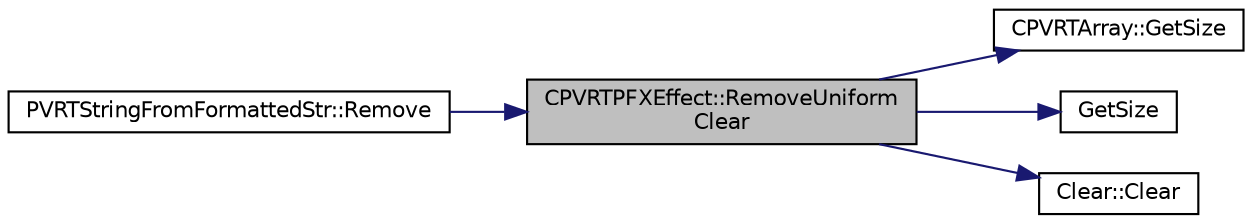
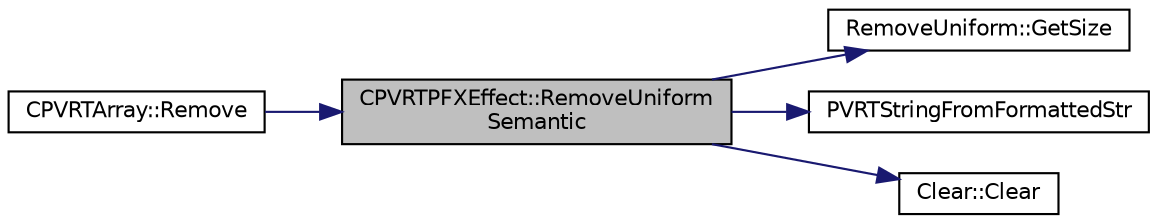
node "CPVRTArray::GetSize": label "CPVRTArray::GetSize" -> "RemoveUniform::GetSize"
node "PVRTStringFromFormattedStr::Remove": label "PVRTStringFromFormattedStr::Remove" -> "CPVRTArray::Remove"
node "CPVRTPFXEffect::RemoveUniform Clear": label "CPVRTPFXEffect::RemoveUniform Clear" -> "CPVRTPFXEffect::RemoveUniform Semantic"
node "GetSize": label "GetSize" -> "PVRTStringFromFormattedStr"
